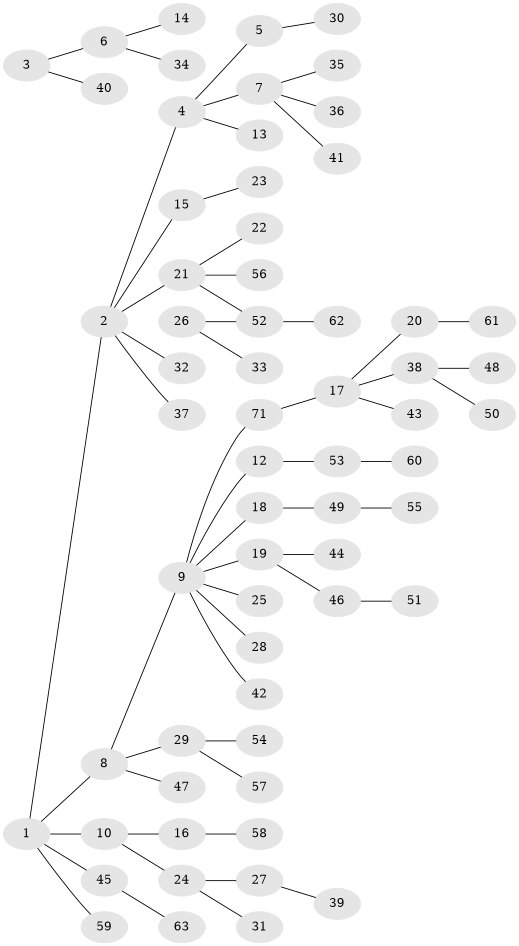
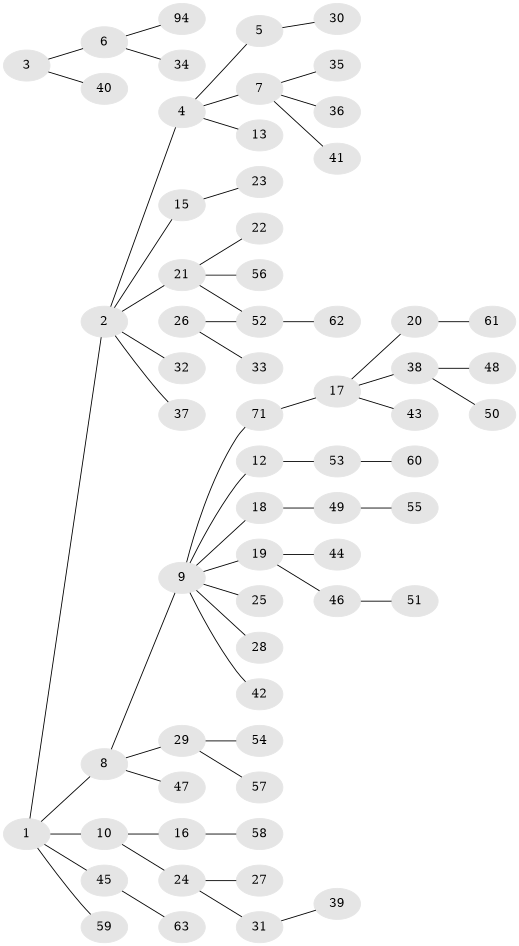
node "14": label "14" -> "94"
edge "27" -- "39": now "31" -- "39"
